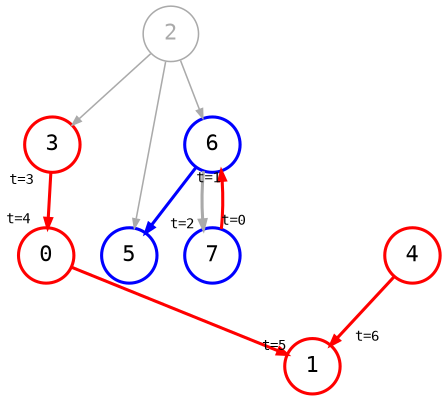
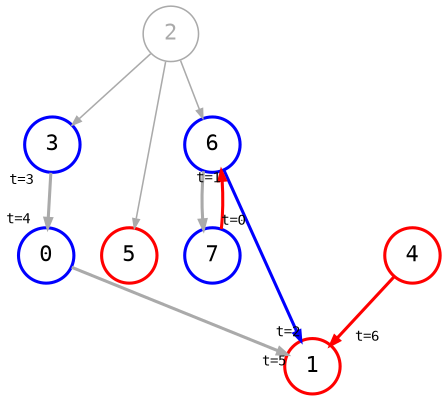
node "3": color red -> blue
edge "3" -> "0": color red -> #aaaaaa
edge "6" -> "5": now "6" -> "1"
node "0": color red -> blue
node "5": color blue -> red
edge "0" -> "1": color red -> #aaaaaa
